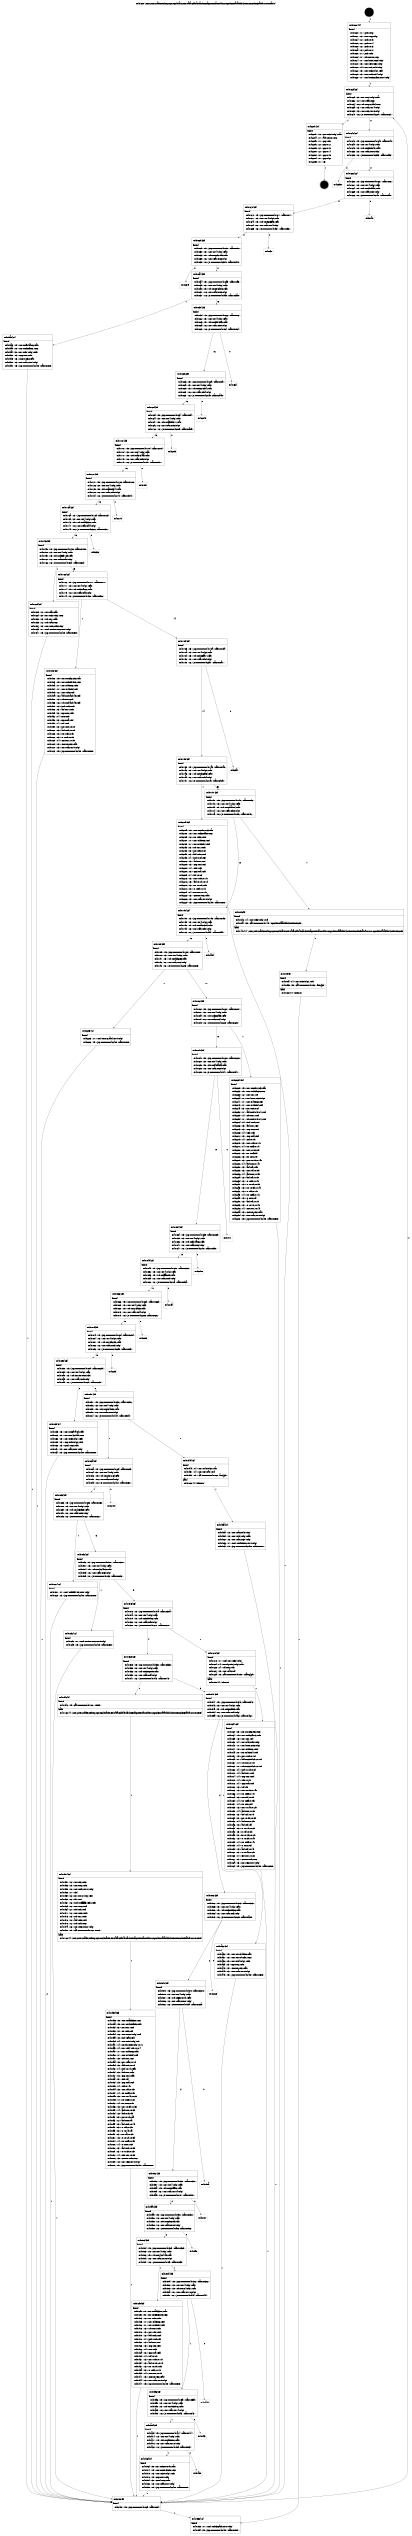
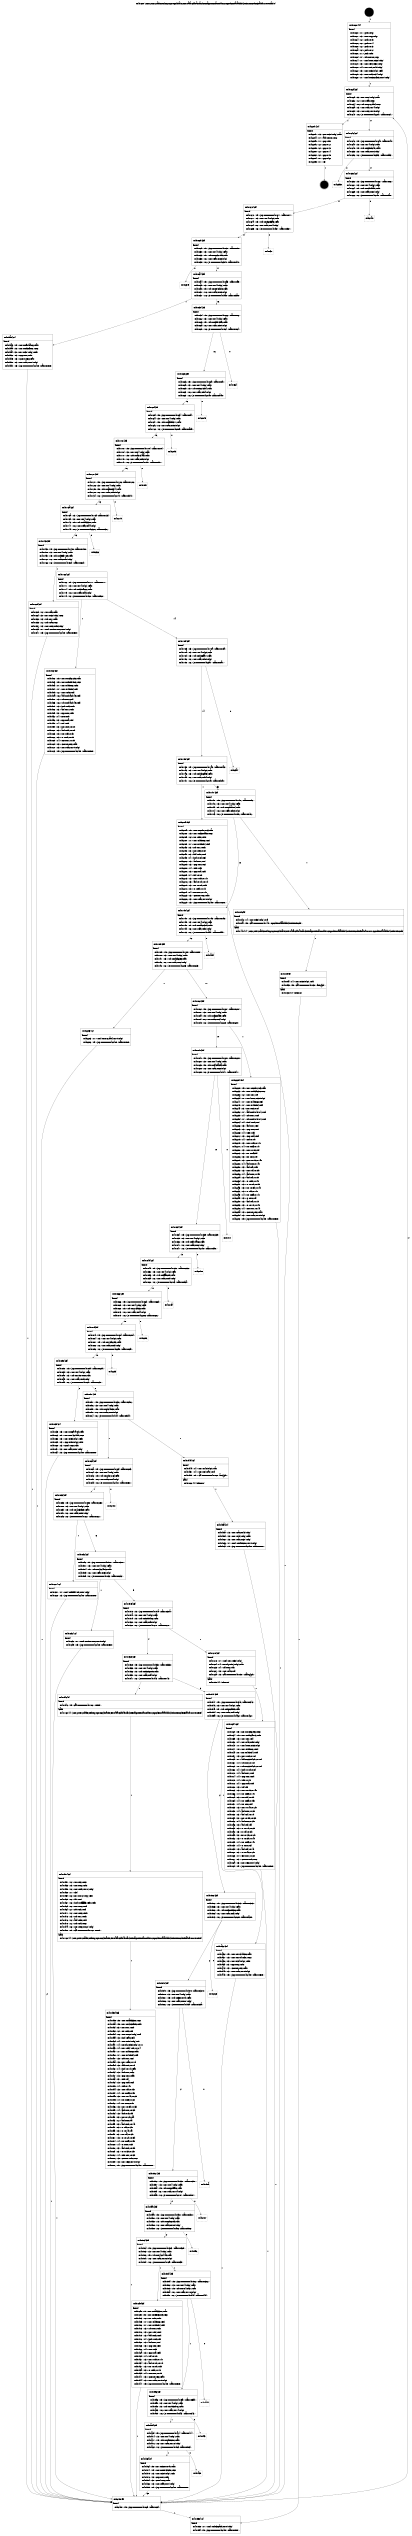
edge "0x401753 [25]" -> "0x40176c [25]": removed, label "15"
edge "0x401b6f [27]" -> "0x40240e [5]": label " 1" -> " 63"
